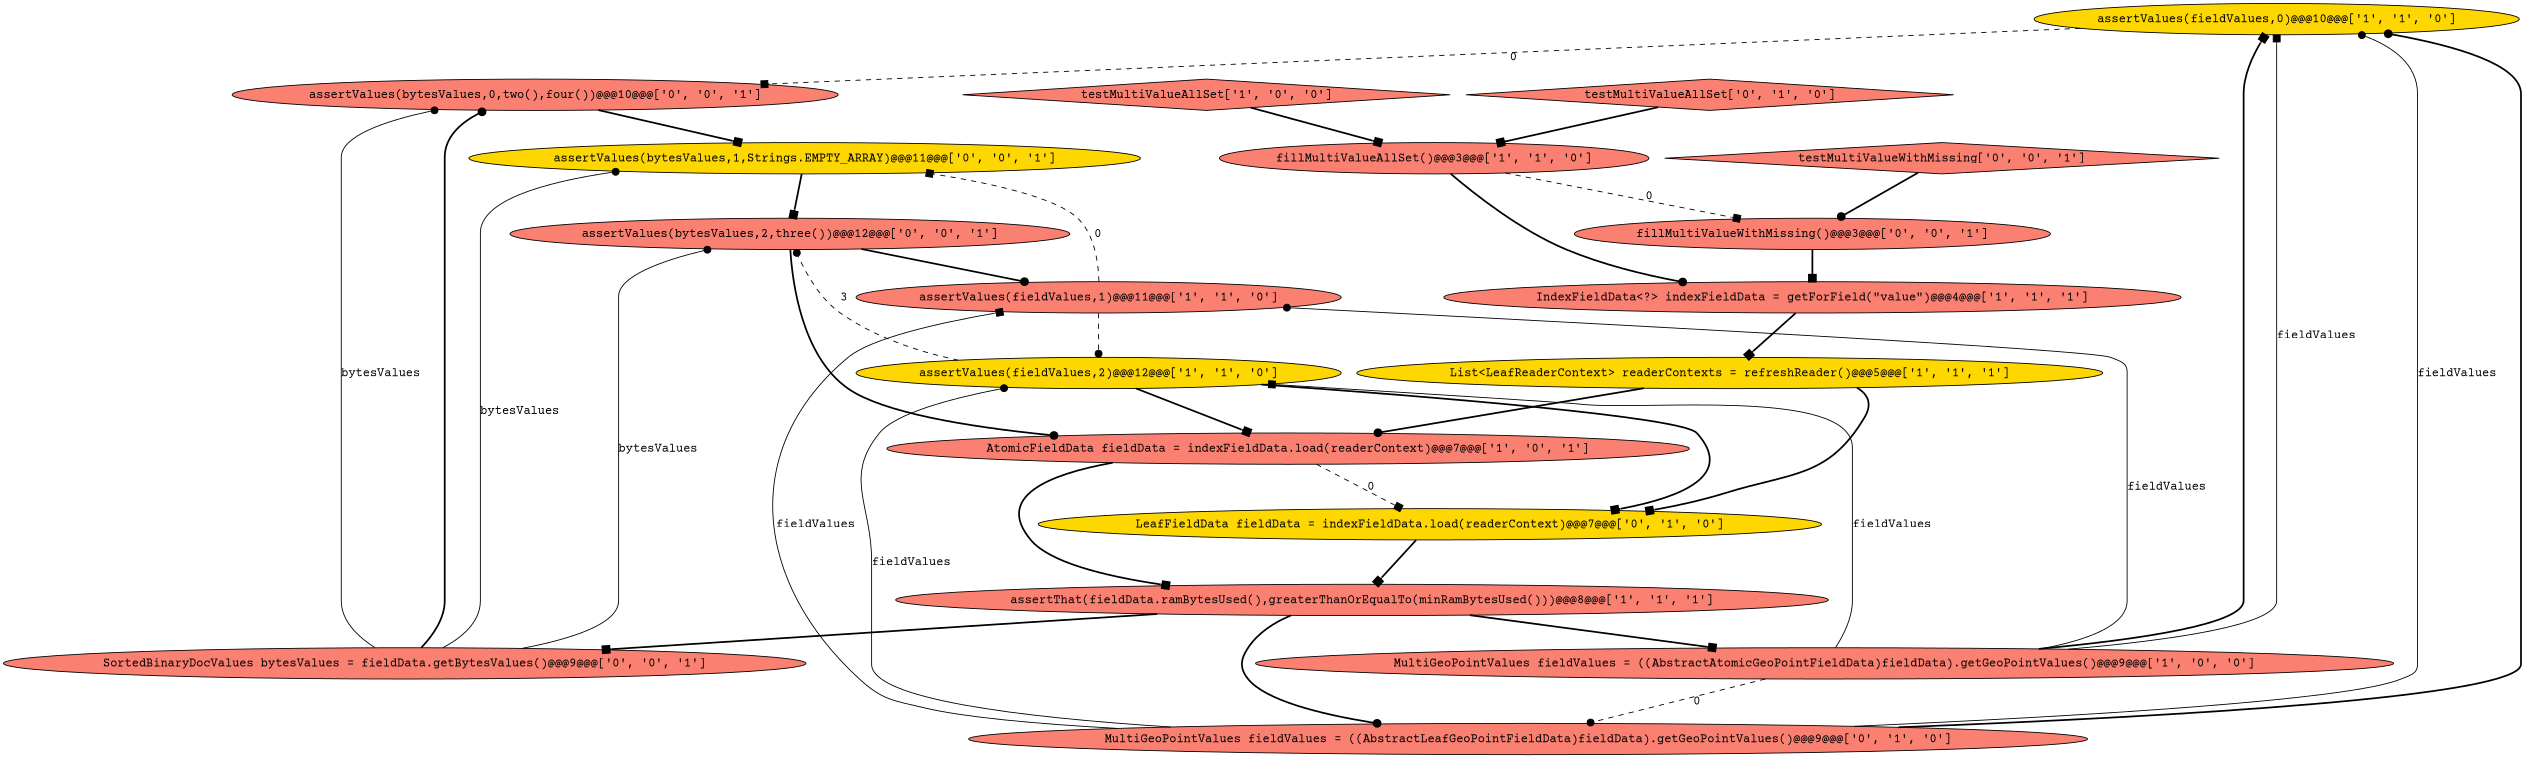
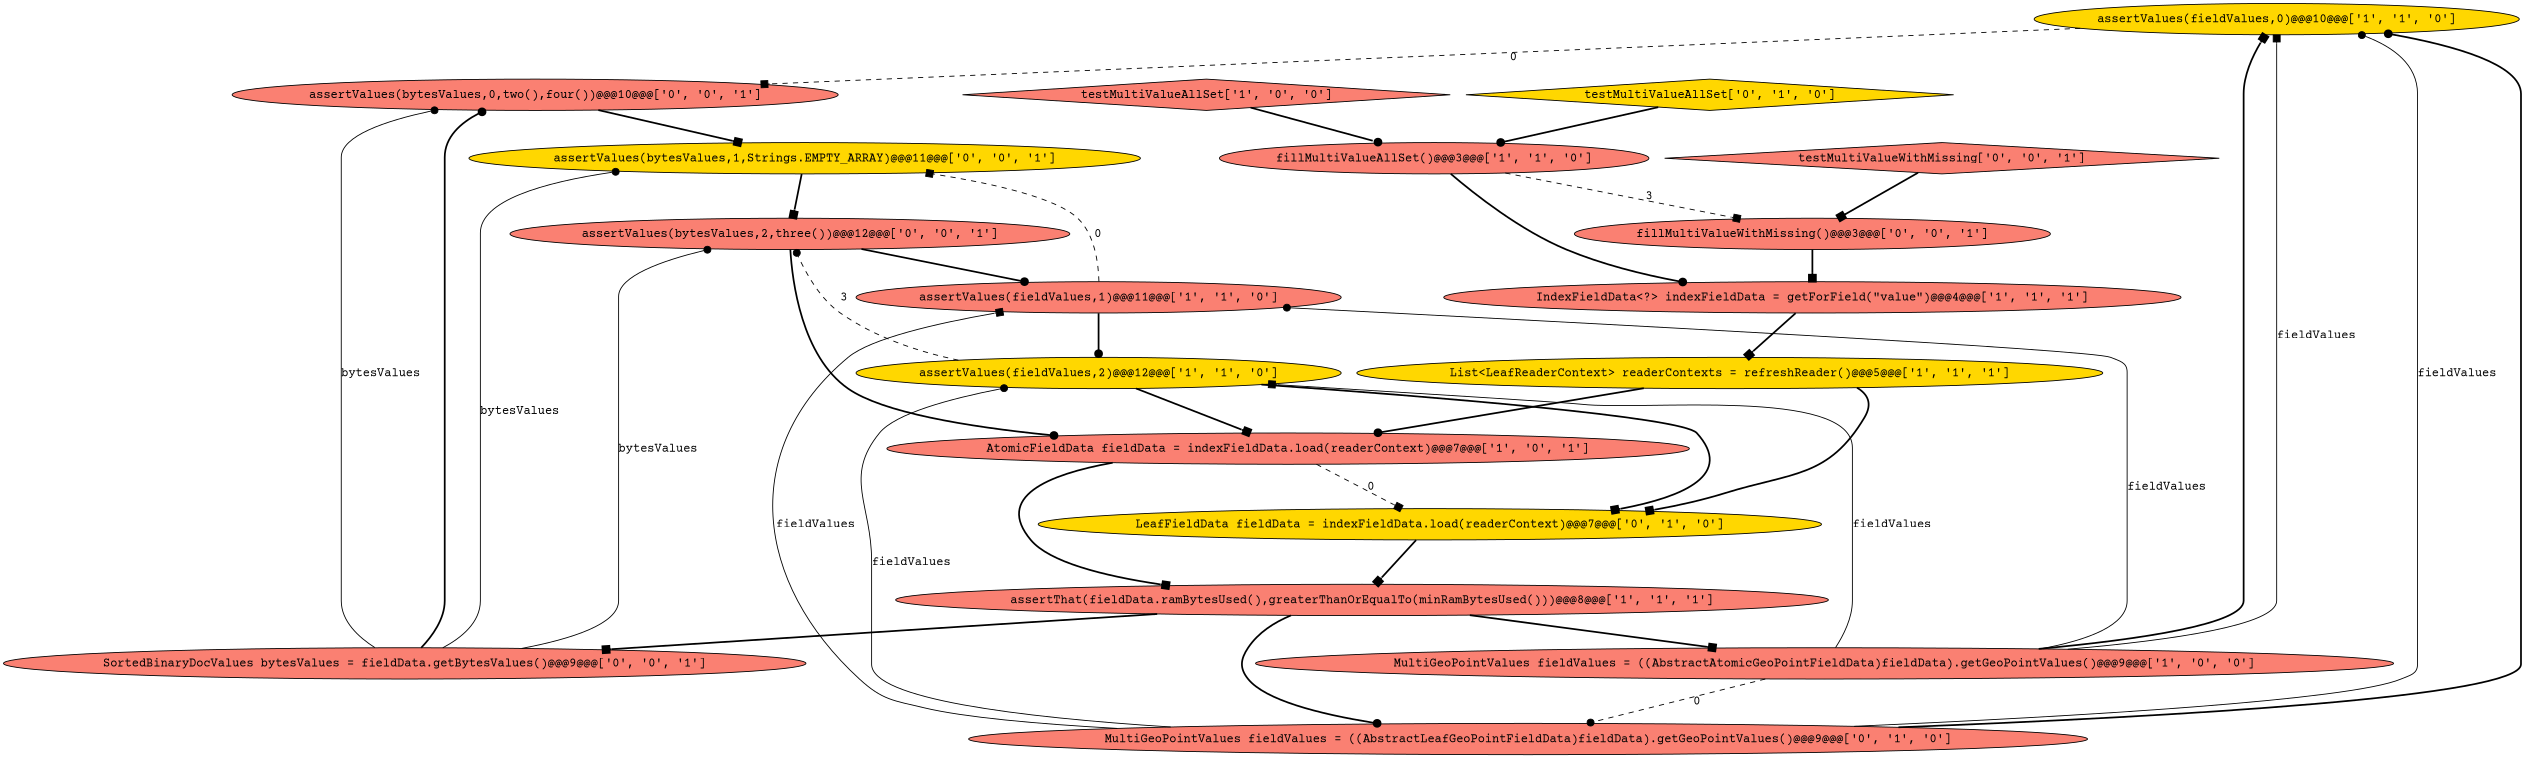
node "testMultiValueAllSet['0', '1', '0']": fillcolor salmon -> gold
edge "testMultiValueAllSet['1', '0', '0']" -> "fillMultiValueAllSet()@@@3@@@['1', '1', '0']": arrowhead box -> dot
edge "testMultiValueAllSet['0', '1', '0']" -> "fillMultiValueAllSet()@@@3@@@['1', '1', '0']": arrowhead box -> dot
edge "testMultiValueWithMissing['0', '0', '1']" -> "fillMultiValueWithMissing()@@@3@@@['0', '0', '1']": arrowhead dot -> box
edge "fillMultiValueAllSet()@@@3@@@['1', '1', '0']" -> "fillMultiValueWithMissing()@@@3@@@['0', '0', '1']": label "0" -> "3"
edge "assertValues(fieldValues,1)@@@11@@@['1', '1', '0']" -> "assertValues(fieldValues,2)@@@12@@@['1', '1', '0']": style dashed -> bold
